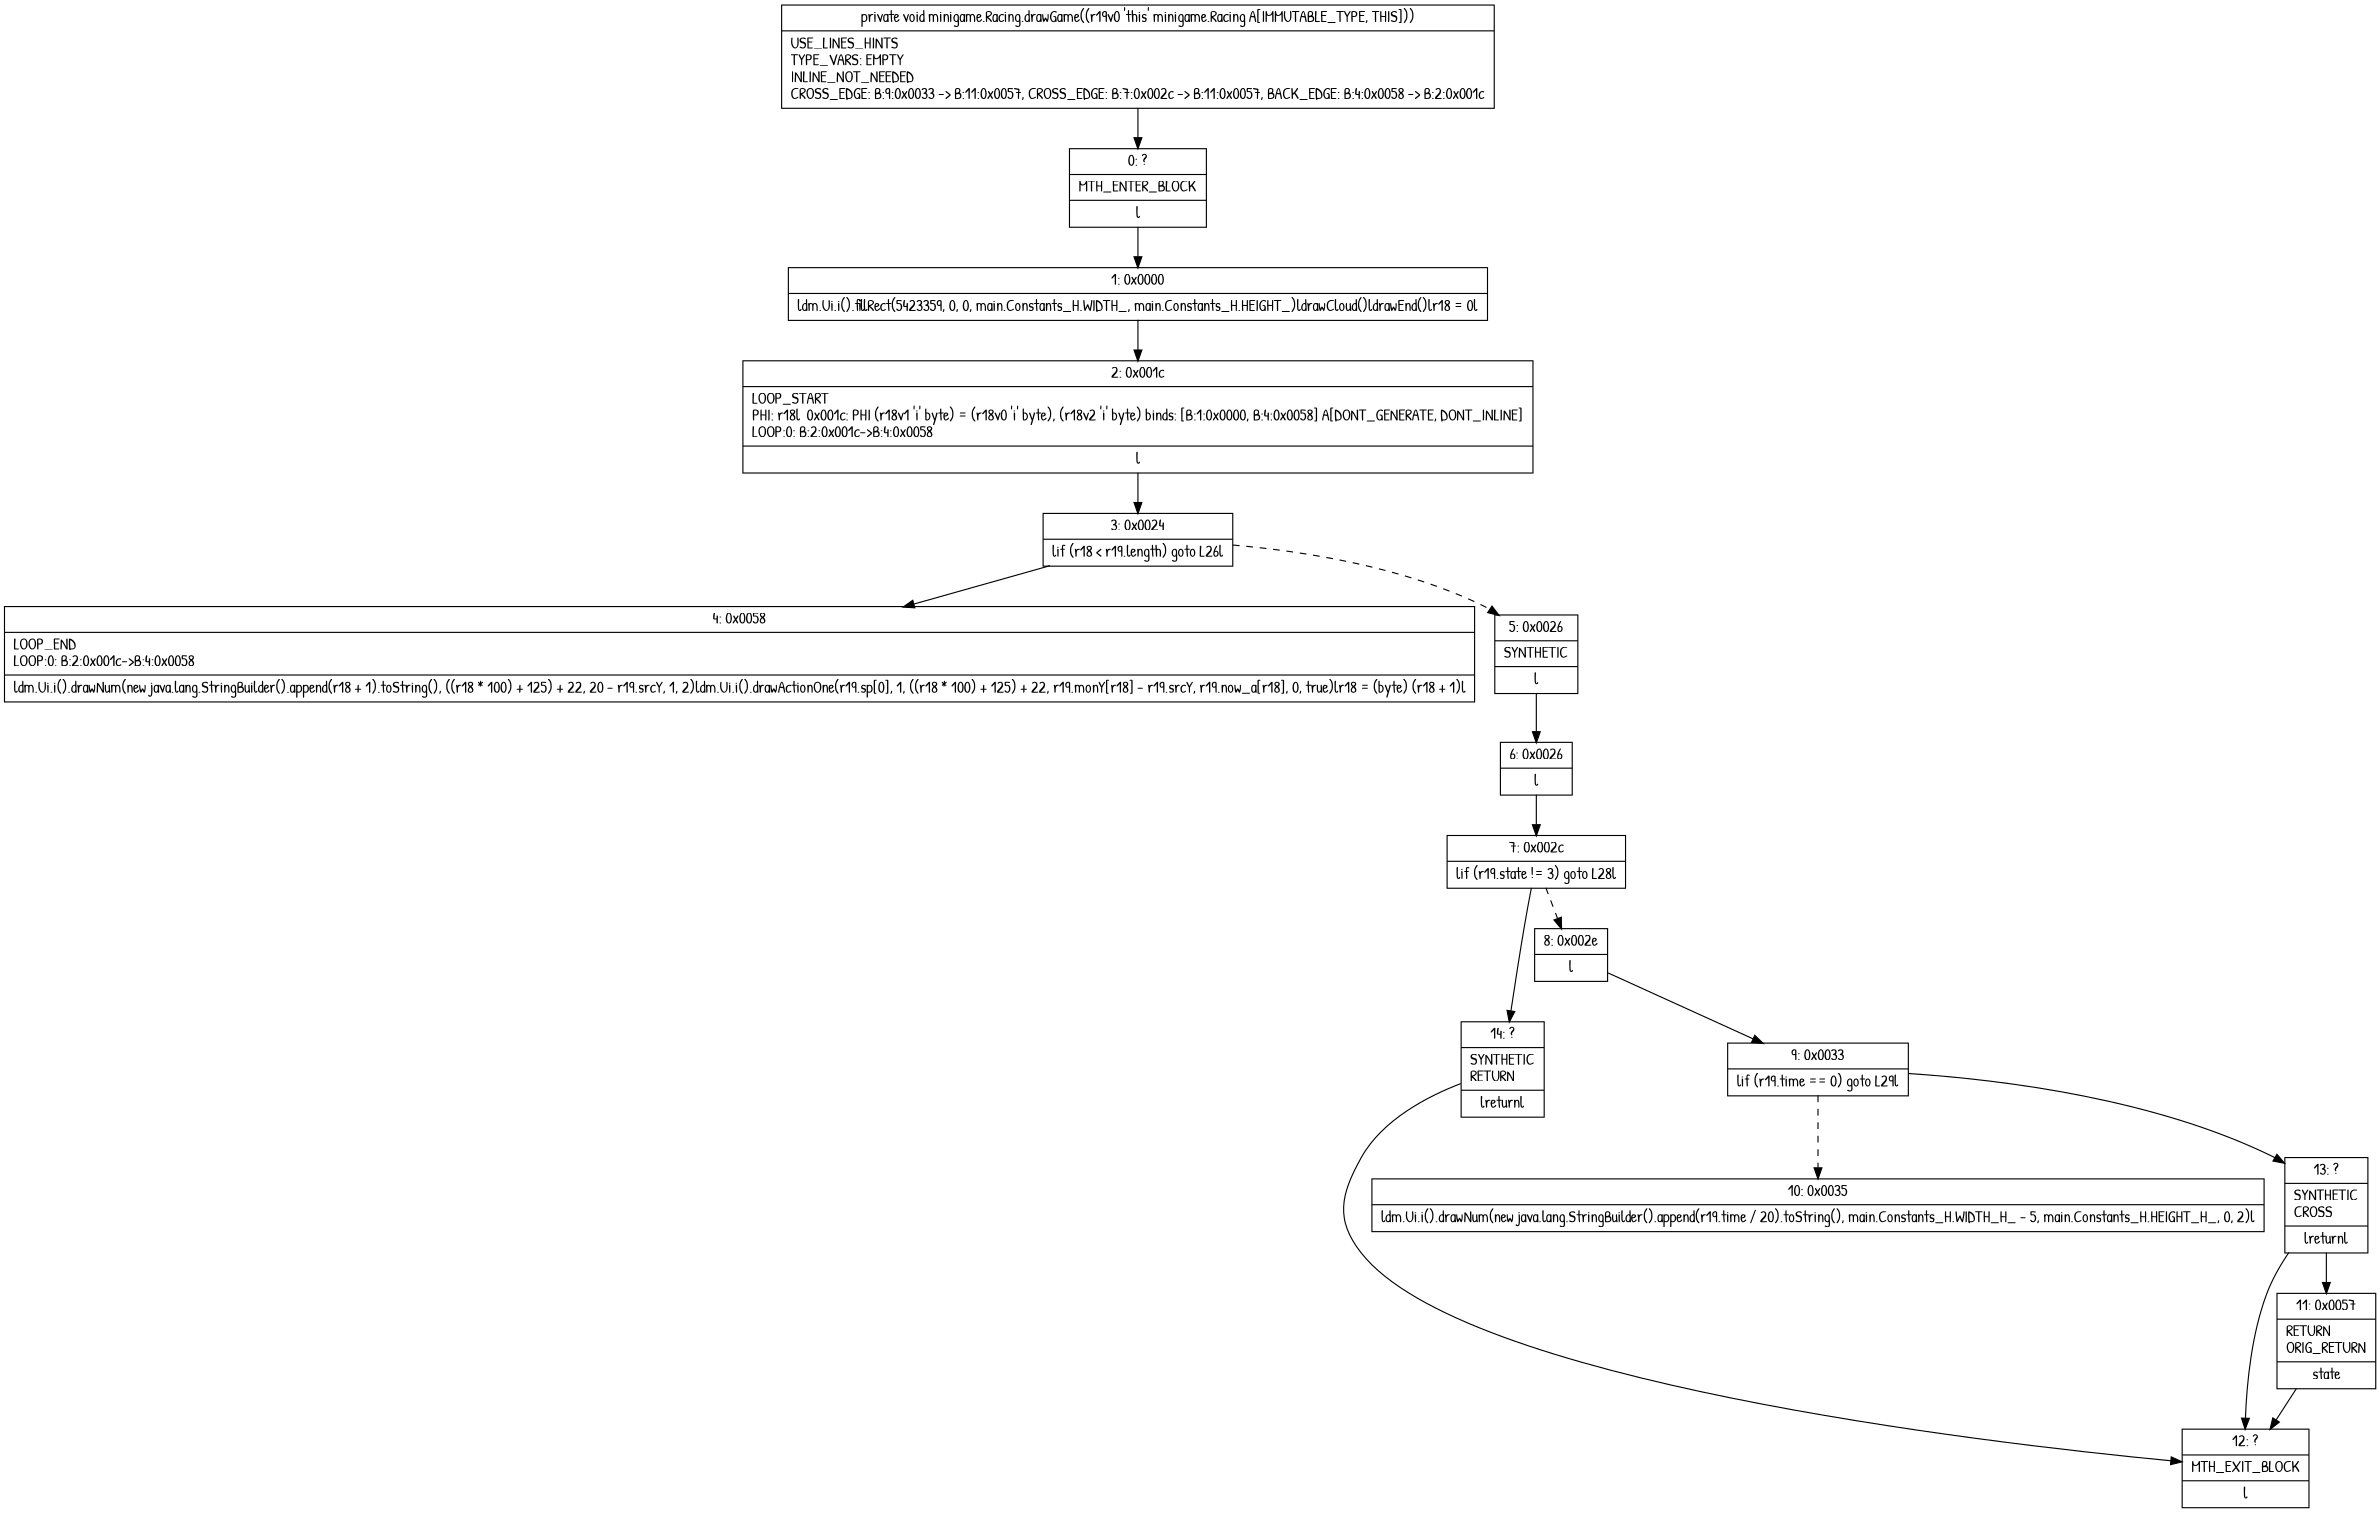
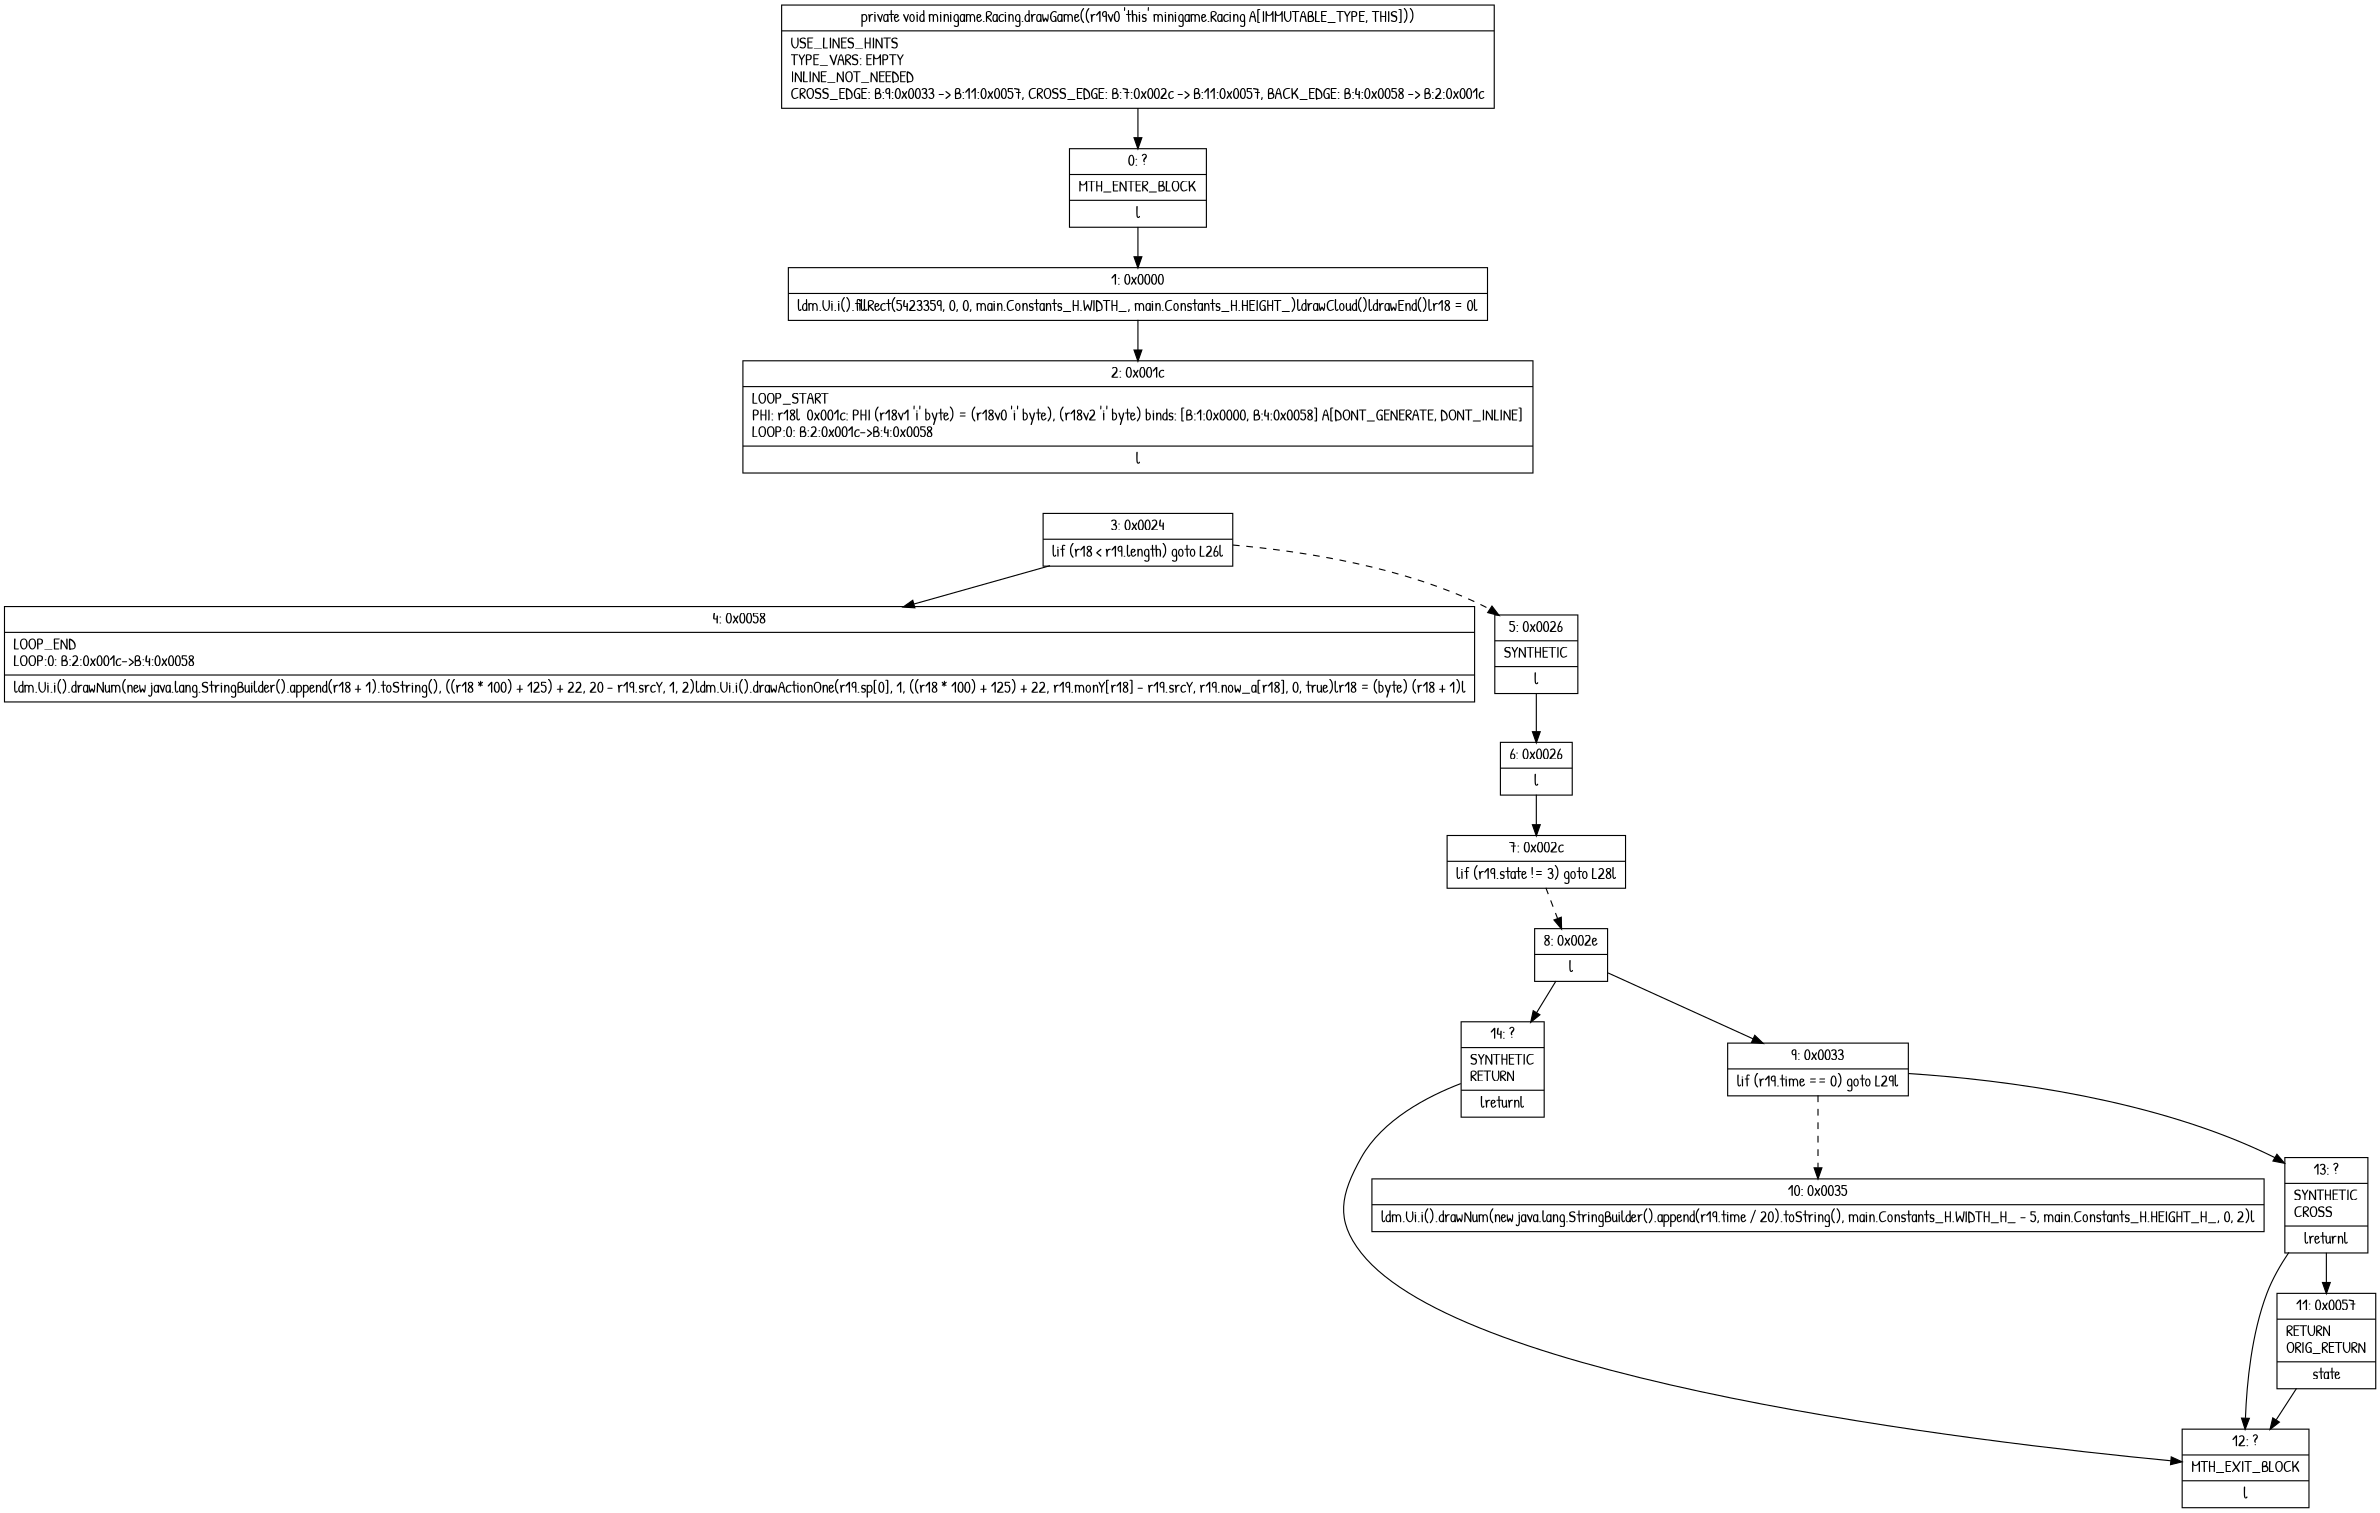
edge "2: 0x001c" -> "3: 0x0024": removed
edge "7: 0x002c" -> "14: ?": now "8: 0x002e" -> "14: ?"
